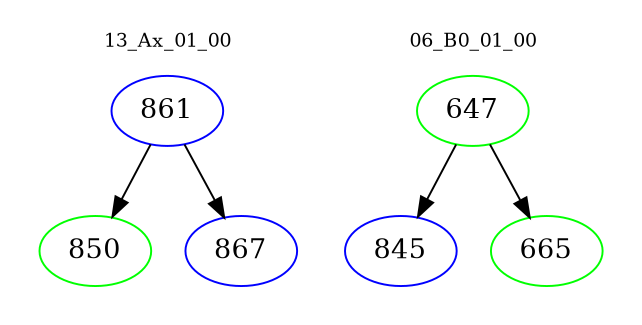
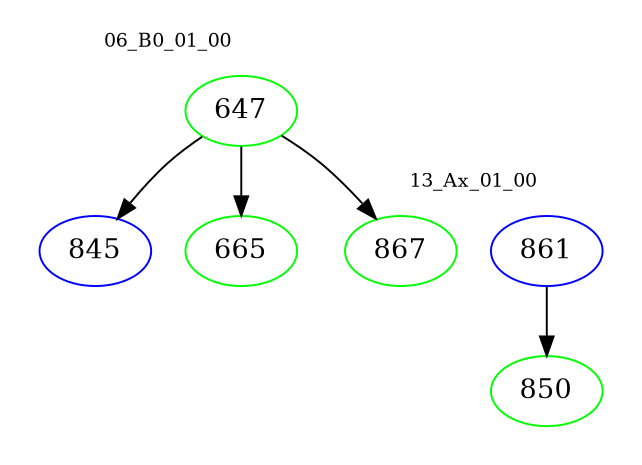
edge "861" -> "867": now "647" -> "867"
node "867": color blue -> green
